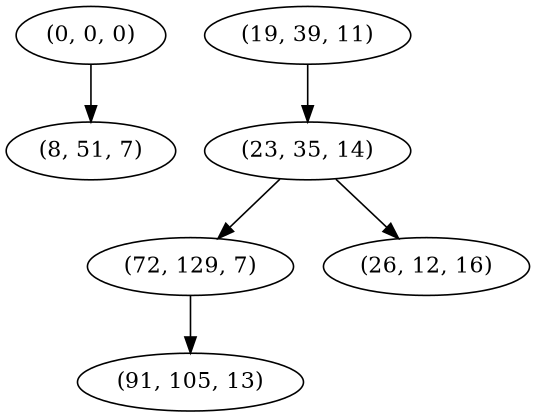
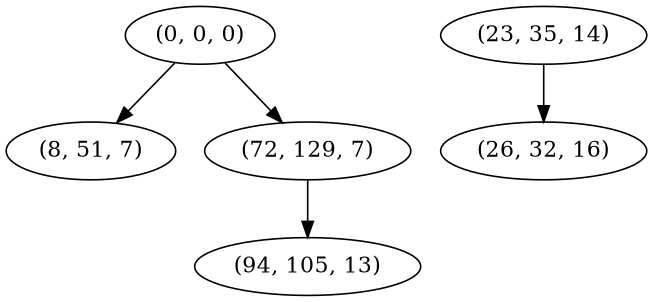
node "(19, 39, 11)": removed
edge "(23, 35, 14)" -> "(72, 129, 7)": now "(0, 0, 0)" -> "(72, 129, 7)"
node "(26, 12, 16)": label "(26, 12, 16)" -> "(26, 32, 16)"
node "(91, 105, 13)": label "(91, 105, 13)" -> "(94, 105, 13)"
